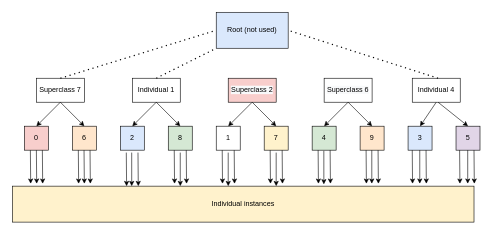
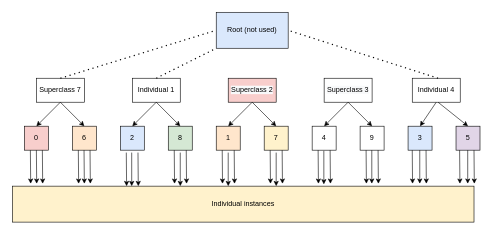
node "Superclass 6": label "Superclass 6" -> "Superclass 3"
node "1": fillcolor #ffffff -> #ffe6cc
node "4": fillcolor #d5e8d4 -> #ffffff
node "9": fillcolor #ffe6cc -> #ffffff
